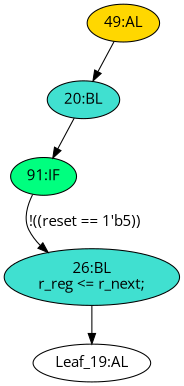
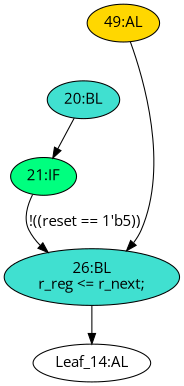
edge "49:AL" -> "20:BL": now "49:AL" -> "26:BL r_reg <= r_next;"
node "91:IF": label "91:IF" -> "21:IF"
node "Leaf_19:AL": label "Leaf_19:AL" -> "Leaf_14:AL"
